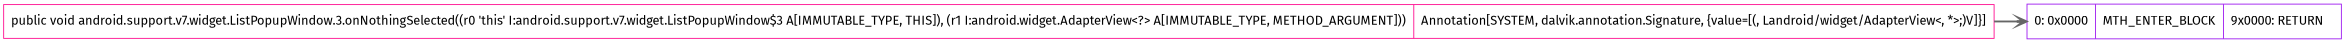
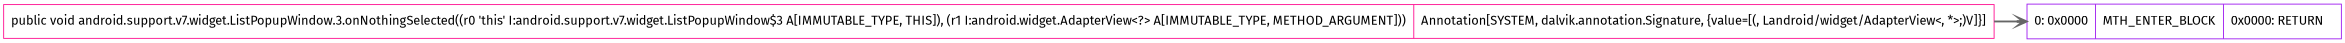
node "0: 0x0000": text "9x0000: RETURN" -> "0x0000: RETURN"
